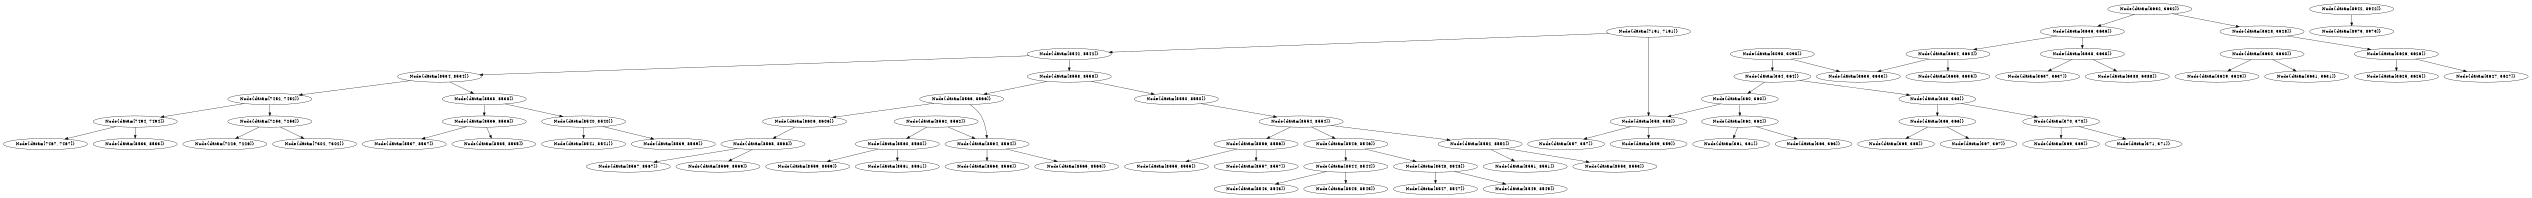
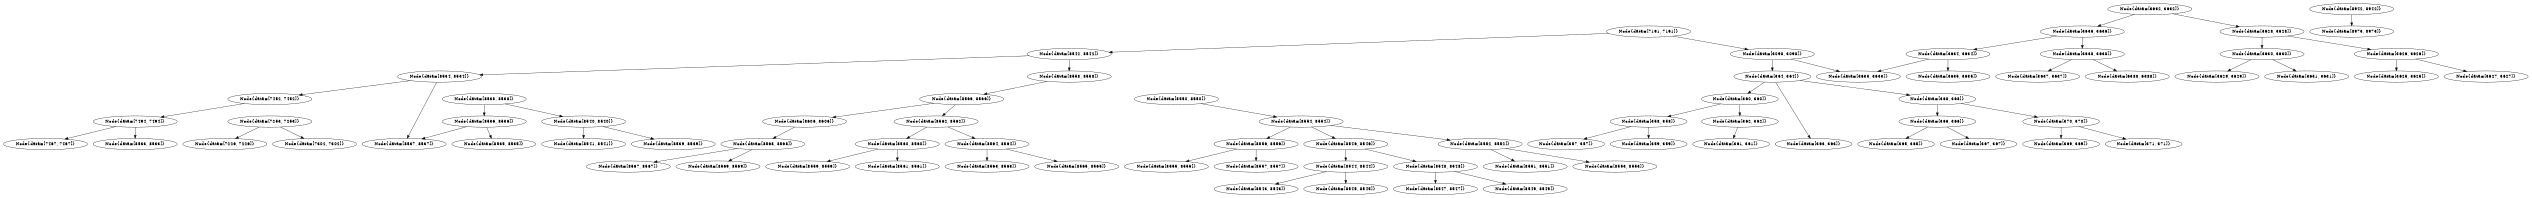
edge "Node{data=[3628, 3628]}" -> "Node{data=[3630, 3630]}": added
edge "Node{data=[7191, 7191]}" -> "Node{data=[358, 358]}": now "Node{data=[7191, 7191]}" -> "Node{data=[3098, 3098]}"
edge "Node{data=[8534, 8534]}" -> "Node{data=[8538, 8538]}": now "Node{data=[8534, 8534]}" -> "Node{data=[8537, 8537]}"
edge "Node{data=[8558, 8558]}" -> "Node{data=[8550, 8550]}": removed
edge "Node{data=[7452, 7452]}" -> "Node{data=[7253, 7253]}": removed
edge "Node{data=[8566, 8566]}" -> "Node{data=[8564, 8564]}": now "Node{data=[8566, 8566]}" -> "Node{data=[8562, 8562]}"
edge "Node{data=[362, 362]}" -> "Node{data=[363, 363]}": now "Node{data=[364, 364]}" -> "Node{data=[363, 363]}"
